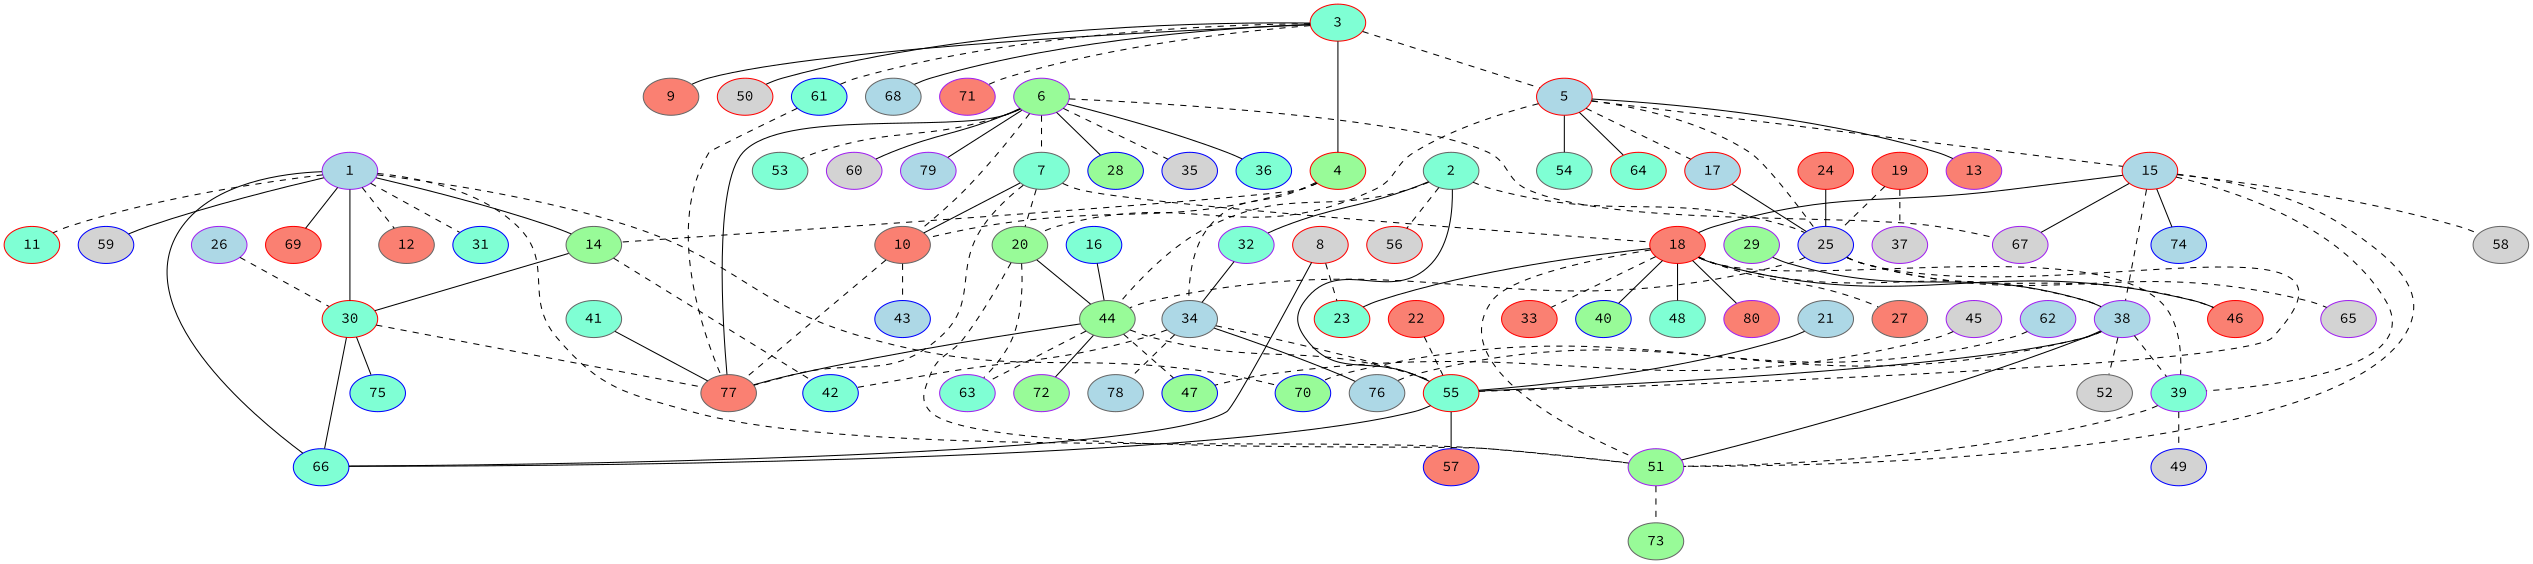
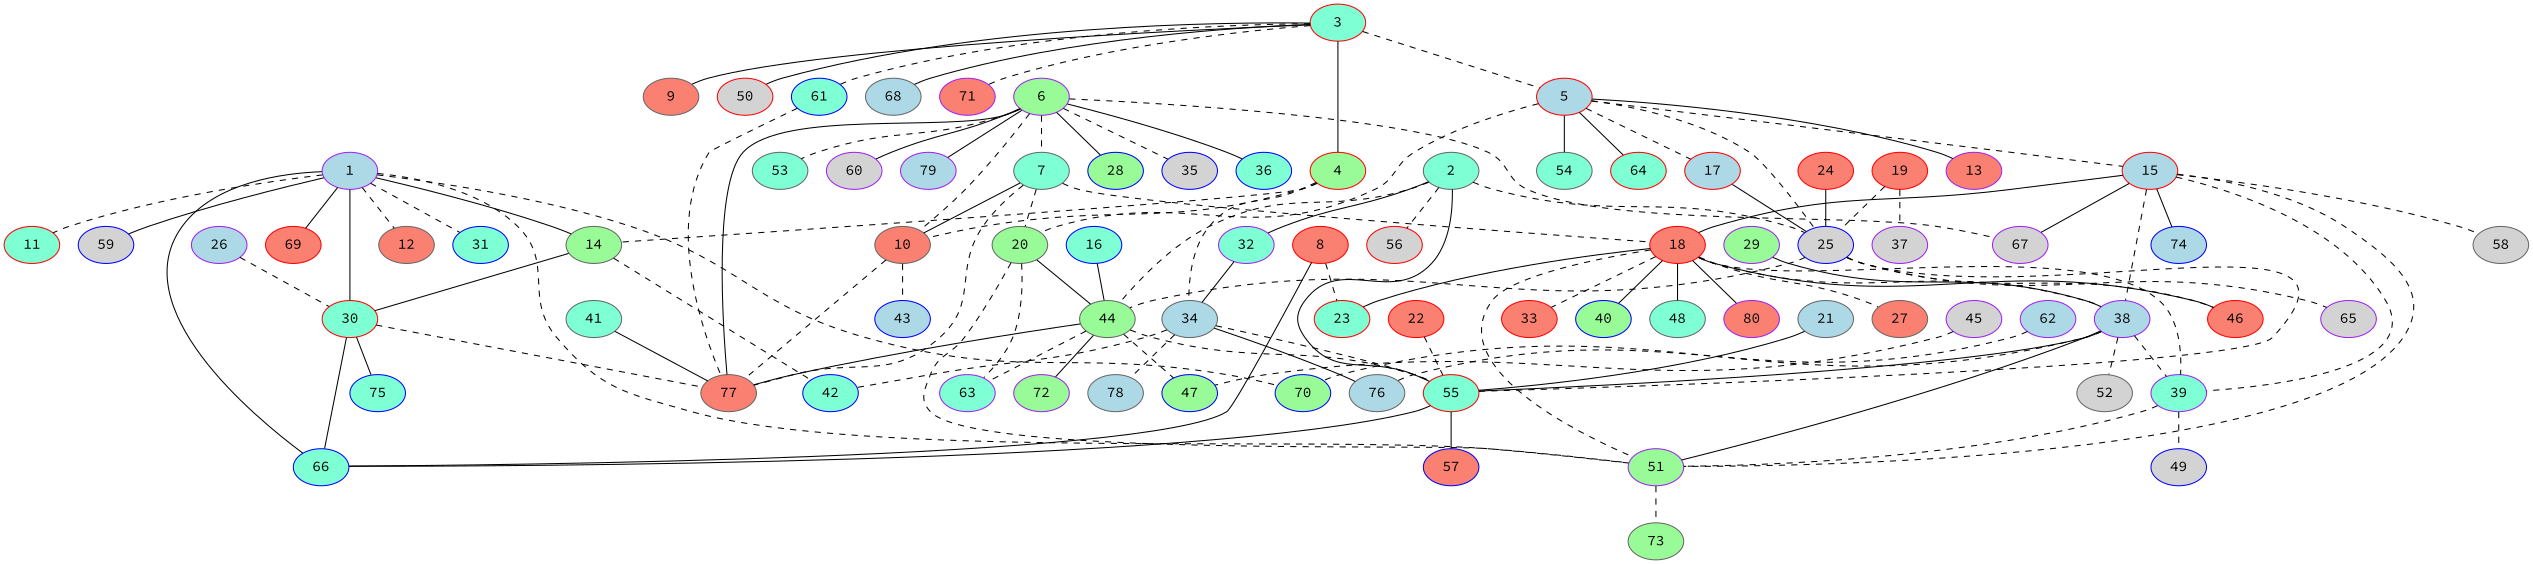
node "8": fillcolor lightgrey -> salmon
